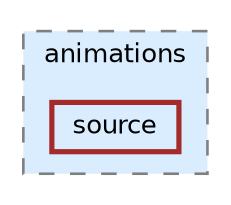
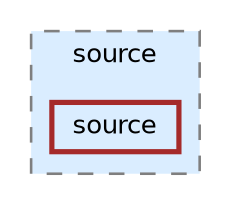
cluster "animations": label "animations" -> "source"
